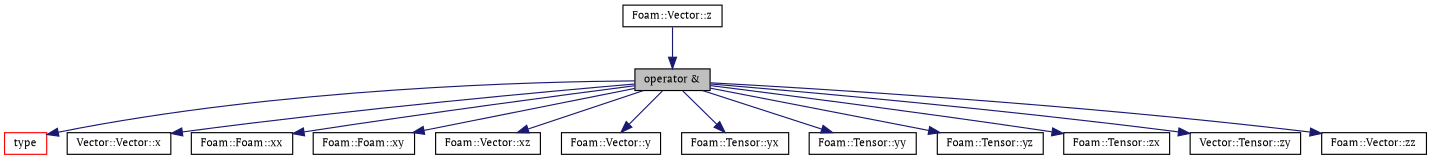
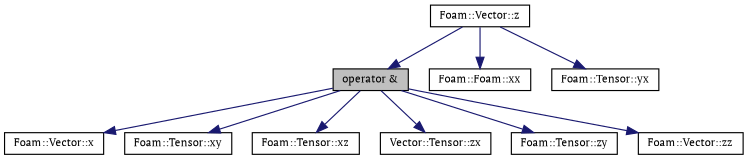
edge "operator &" -> "Foam::Foam::xx": now "Foam::Vector::z" -> "Foam::Foam::xx"
edge "operator &" -> "Foam::Tensor::yx": now "Foam::Vector::z" -> "Foam::Tensor::yx"
node "type": removed
node "Vector::Vector::x": label "Vector::Vector::x" -> "Foam::Vector::x"
node "Foam::Foam::xy": label "Foam::Foam::xy" -> "Foam::Tensor::xy"
node "Foam::Vector::xz": label "Foam::Vector::xz" -> "Foam::Tensor::xz"
node "Foam::Vector::y": removed
node "Foam::Tensor::yy": removed
node "Foam::Tensor::yz": removed
node "Foam::Tensor::zx": label "Foam::Tensor::zx" -> "Vector::Tensor::zx"
node "Vector::Tensor::zy": label "Vector::Tensor::zy" -> "Foam::Tensor::zy"
